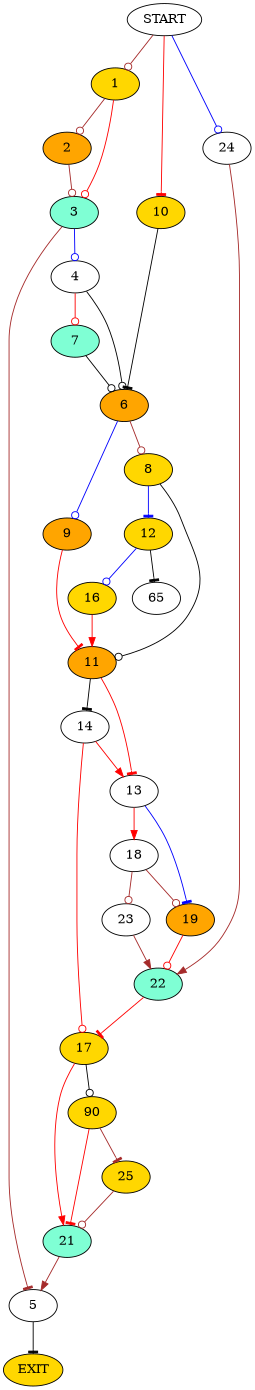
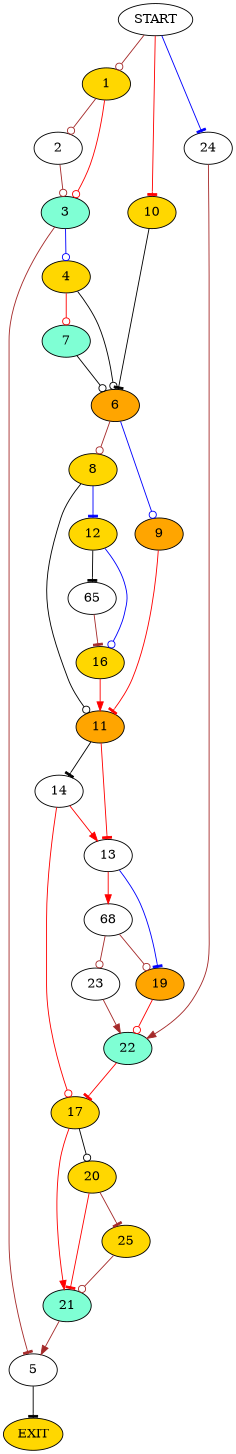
edge "START" -> "24": arrowhead odot -> tee
node "2": fillcolor orange -> white
node "4": fillcolor white -> gold
edge "65" -> "16": added
node "18": label "18" -> "68"
node "90": label "90" -> "20"
